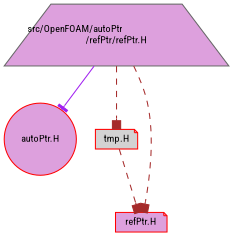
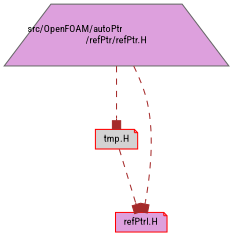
node "autoPtr.H": removed
node "refPtr.H": label "refPtr.H" -> "refPtrI.H"
